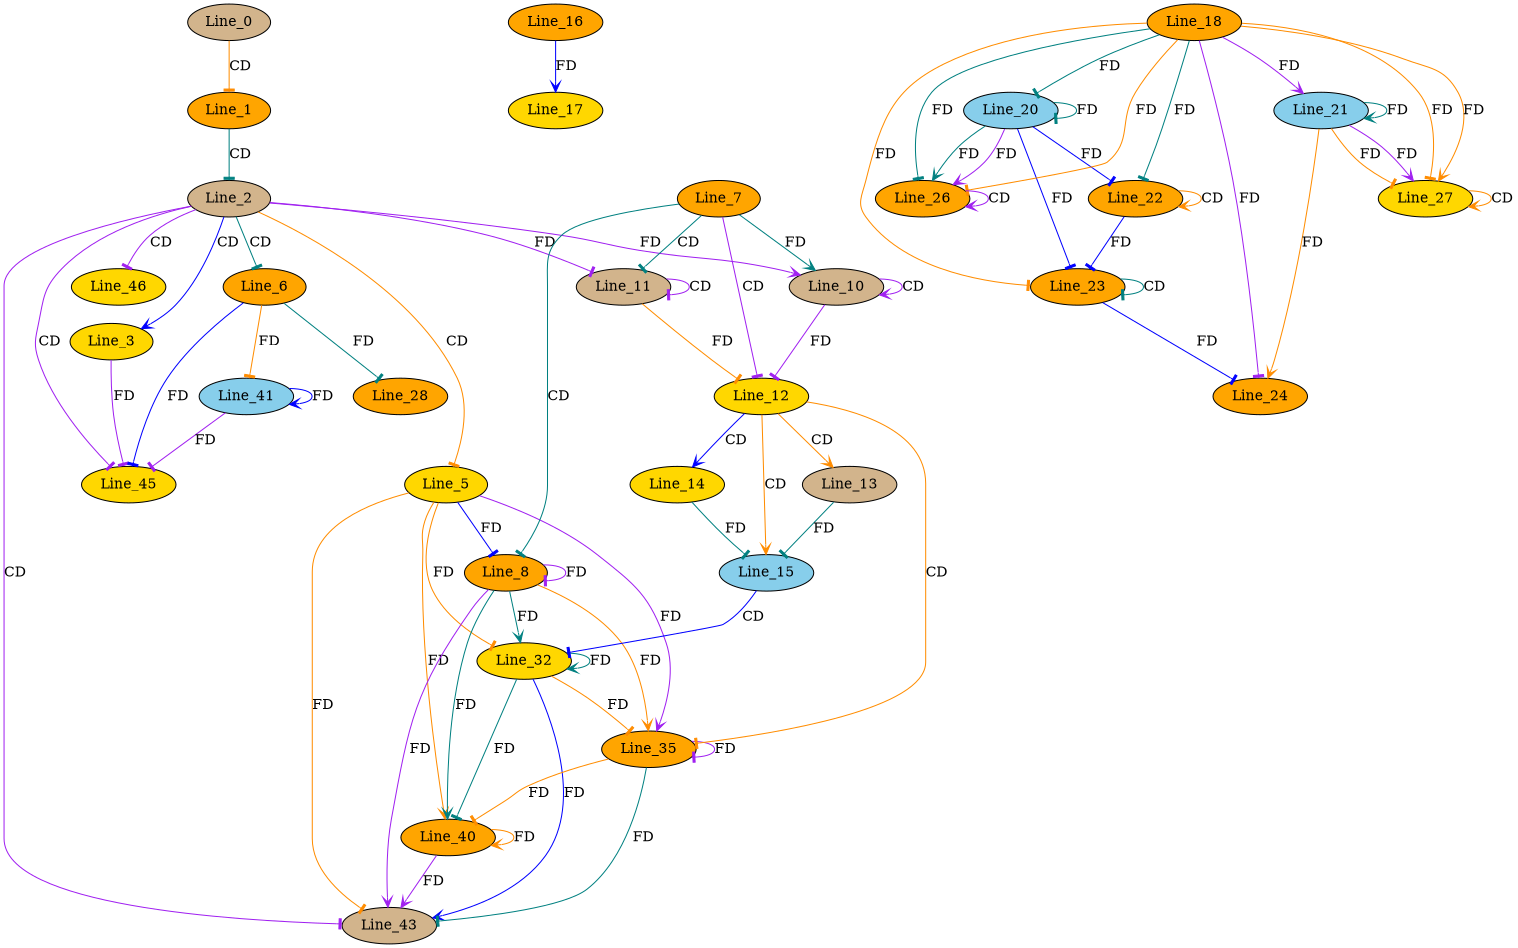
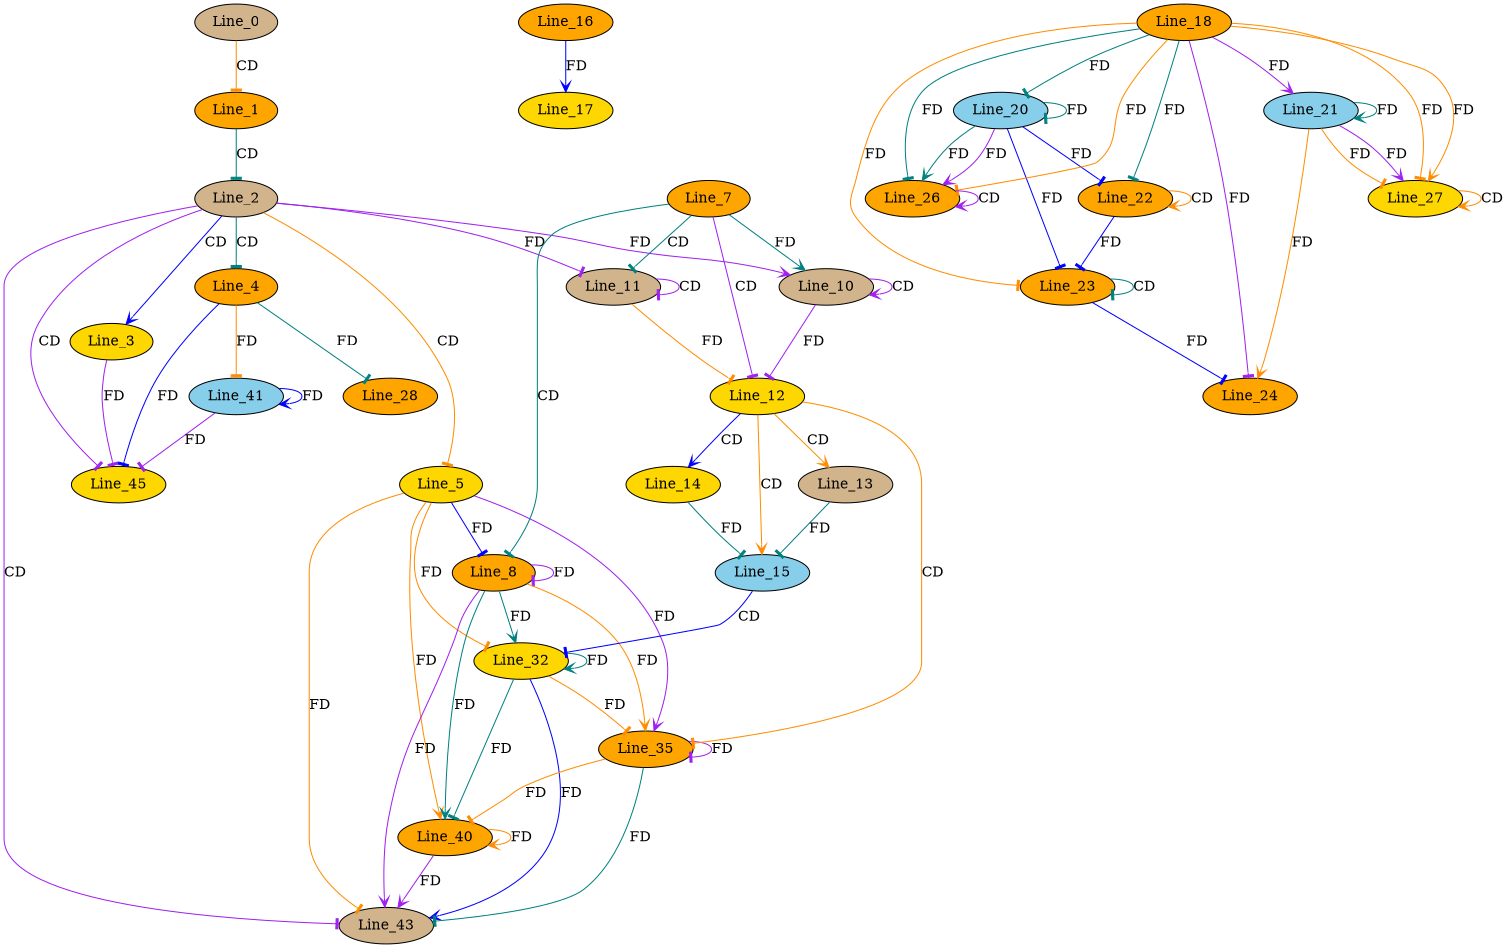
node "Line_46": removed
node "Line_6": label "Line_6" -> "Line_4"
